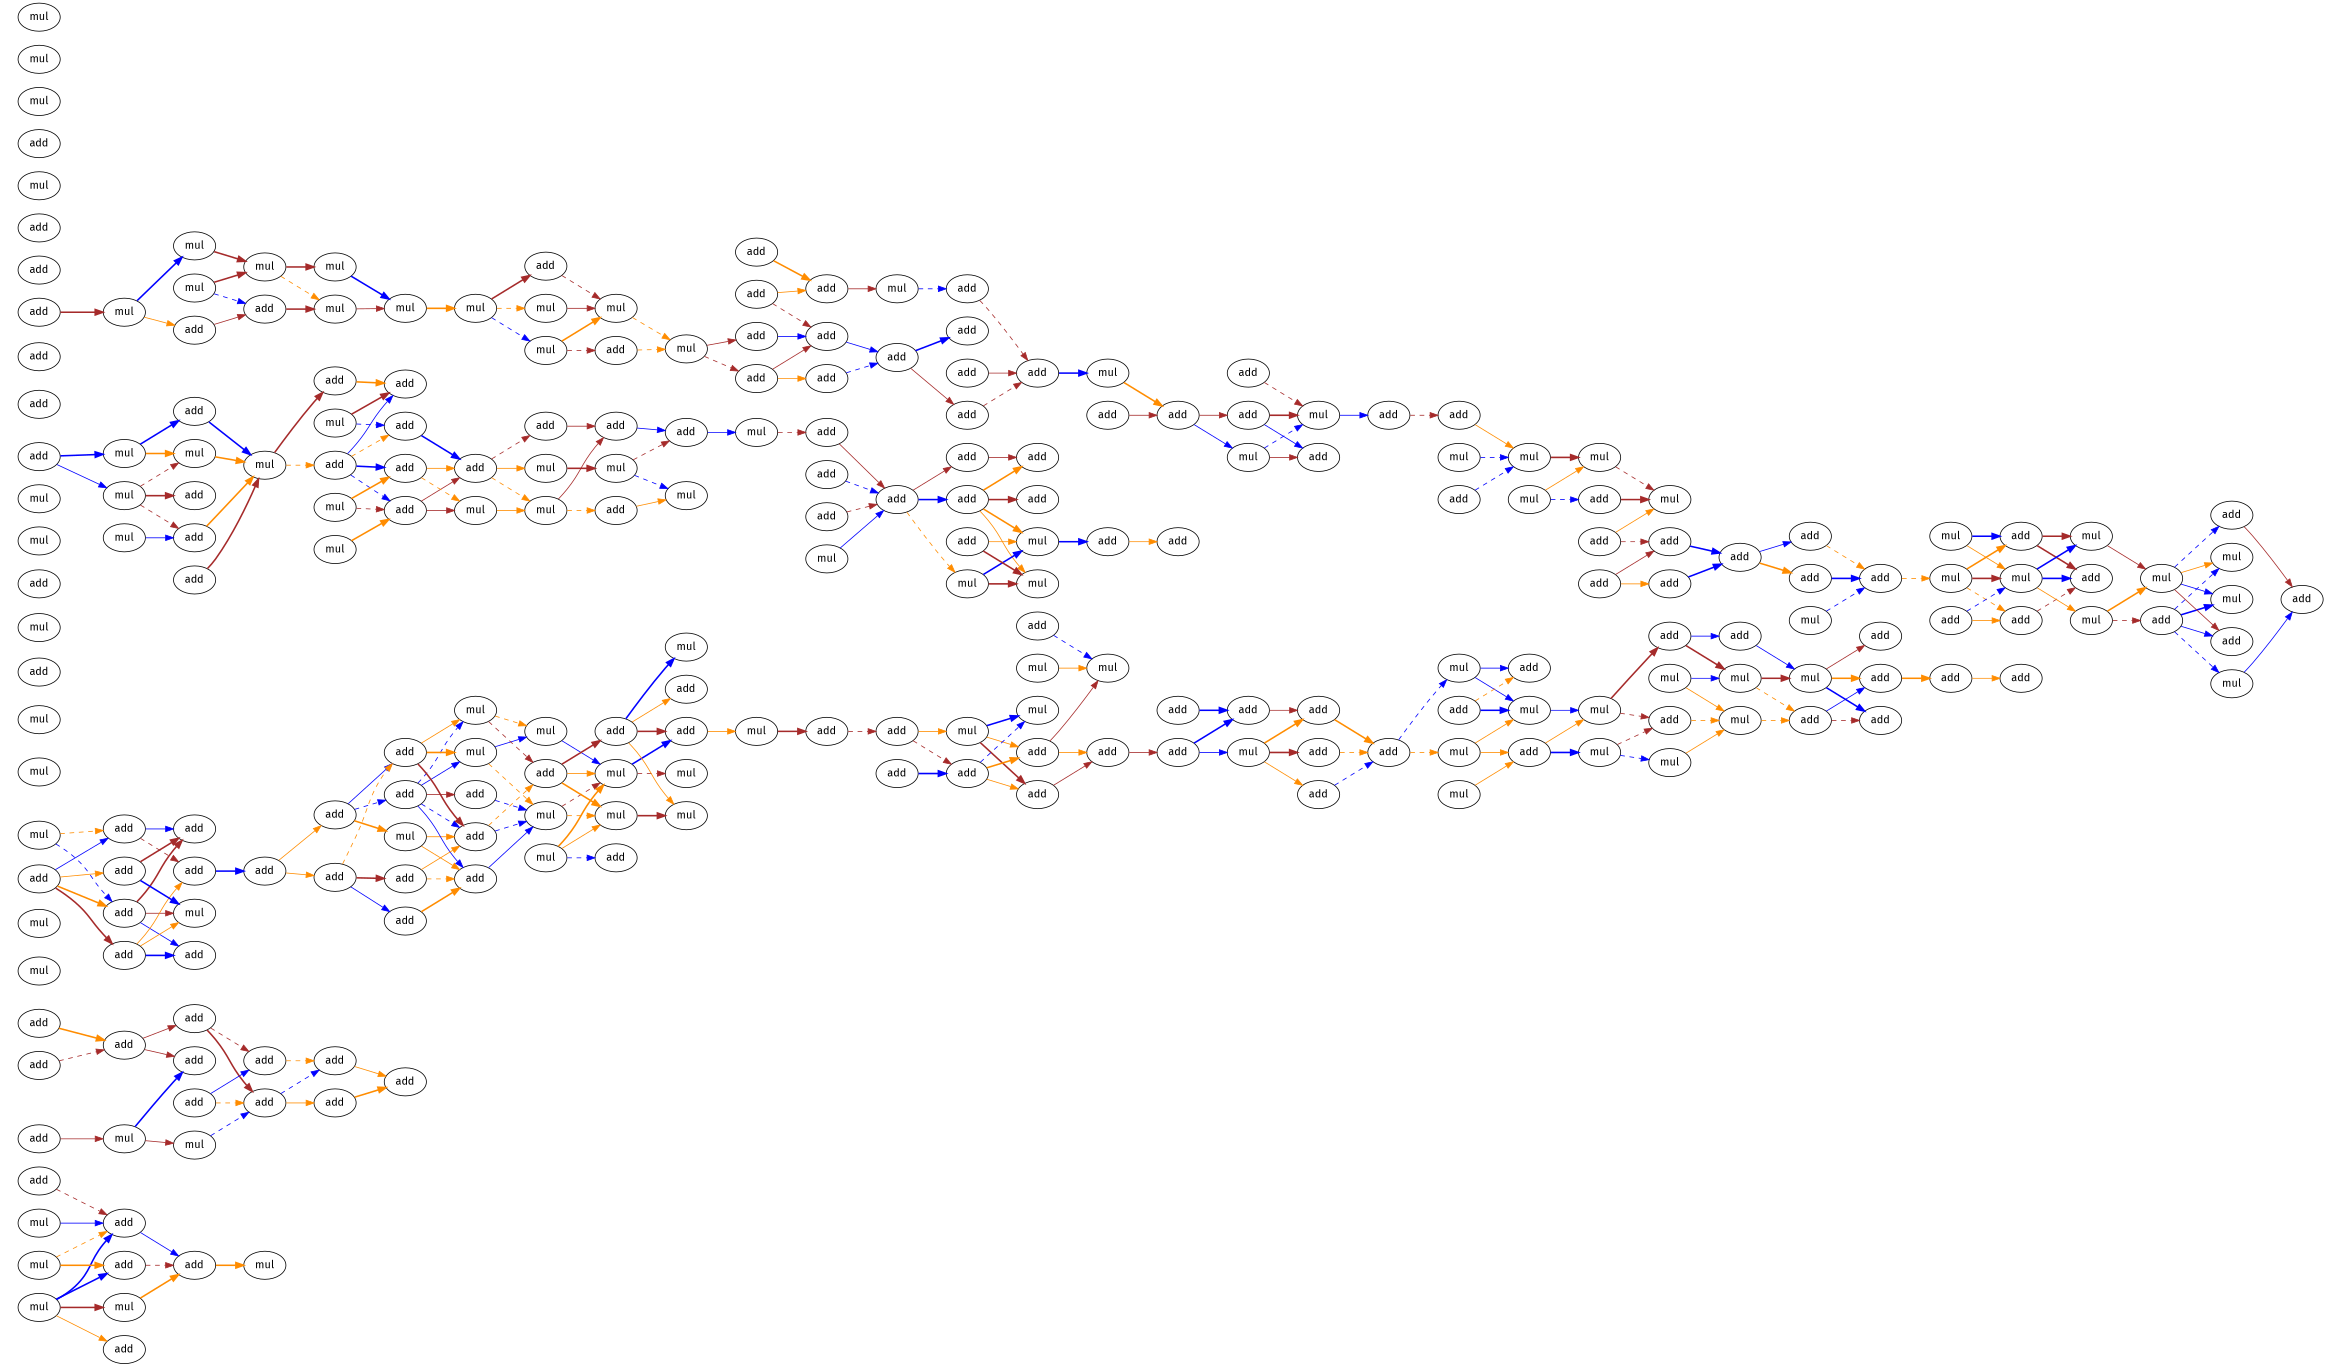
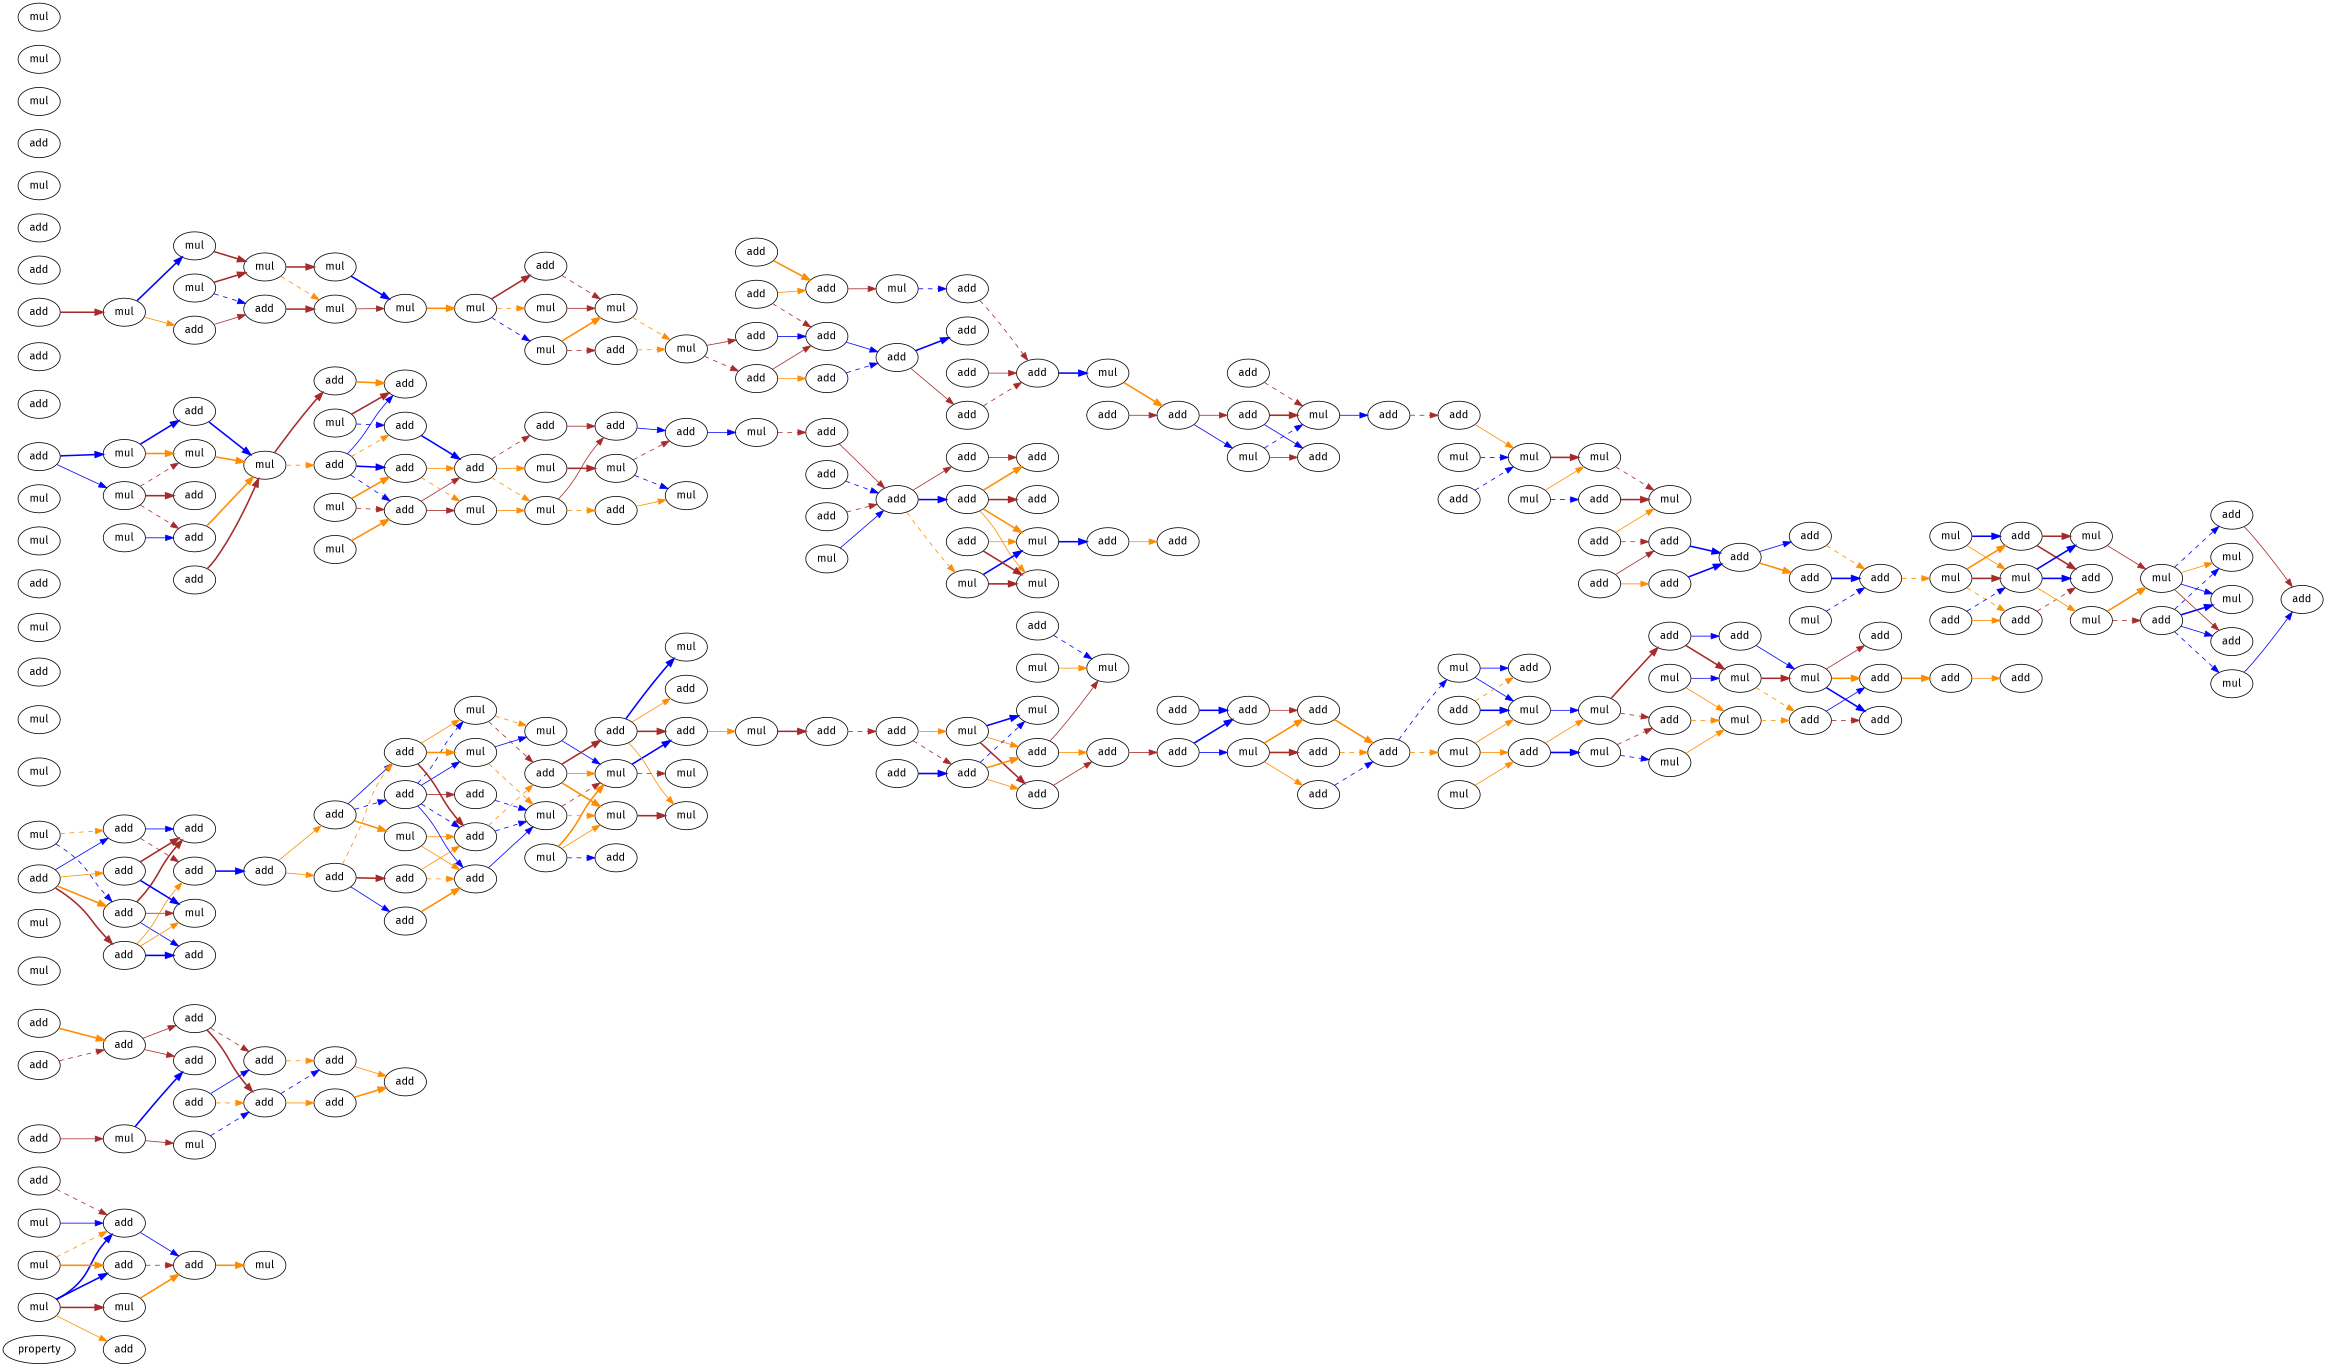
node "property": added
